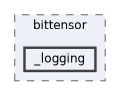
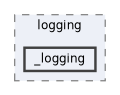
cluster "bittensor": label "bittensor" -> "logging"
